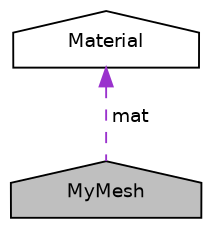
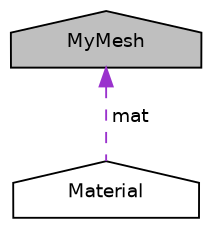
edge "MyMesh" -> "Material": reversed
